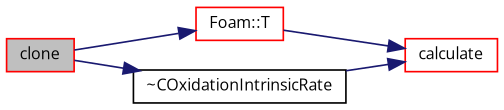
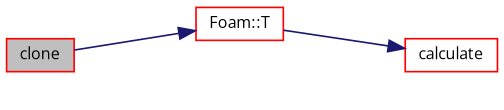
node "~COxidationIntrinsicRate": removed
